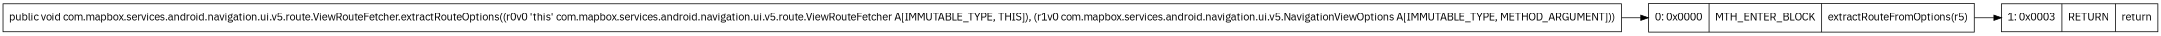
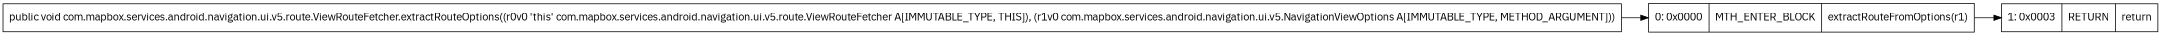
node "0: 0x0000": text "extractRouteFromOptions(r5)" -> "extractRouteFromOptions(r1)"
